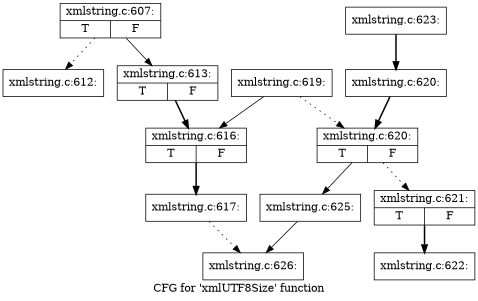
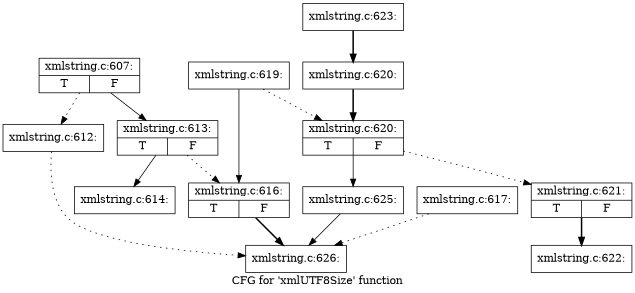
edge "xmlstring.c:613:" -> "xmlstring.c:616:": style bold -> dotted
edge "xmlstring.c:616:" -> "xmlstring.c:617:": now "xmlstring.c:616:" -> "xmlstring.c:626:"
node "xmlstring.c:614:": added
edge "xmlstring.c:612:" -> "xmlstring.c:626:": added
